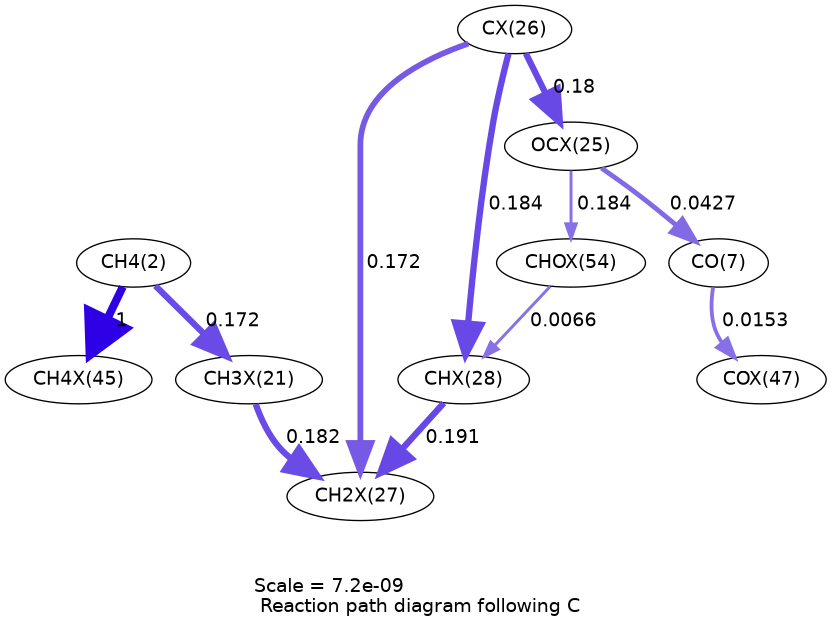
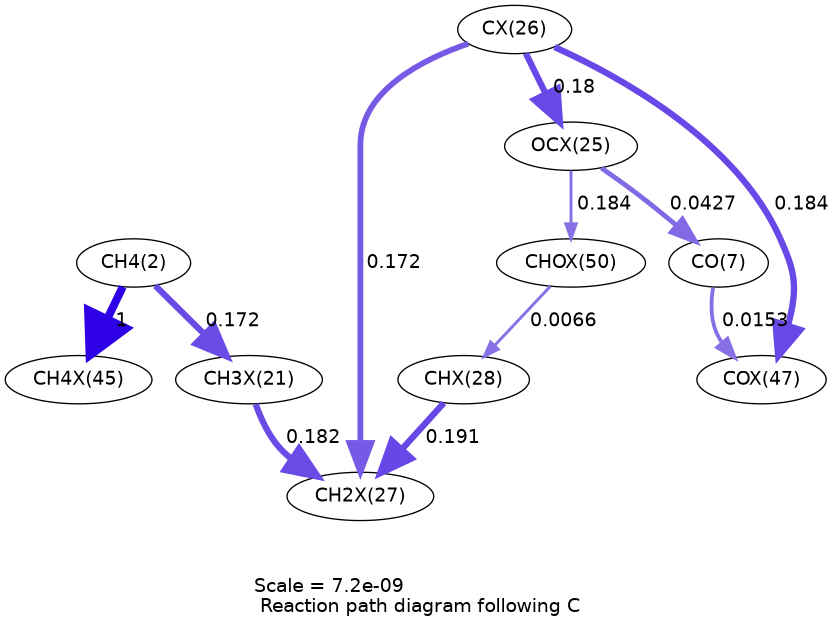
edge "CX(26)" -> "CHX(28)": now "CX(26)" -> "COX(47)"
node "CHOX(54)": label "CHOX(54)" -> "CHOX(50)"
